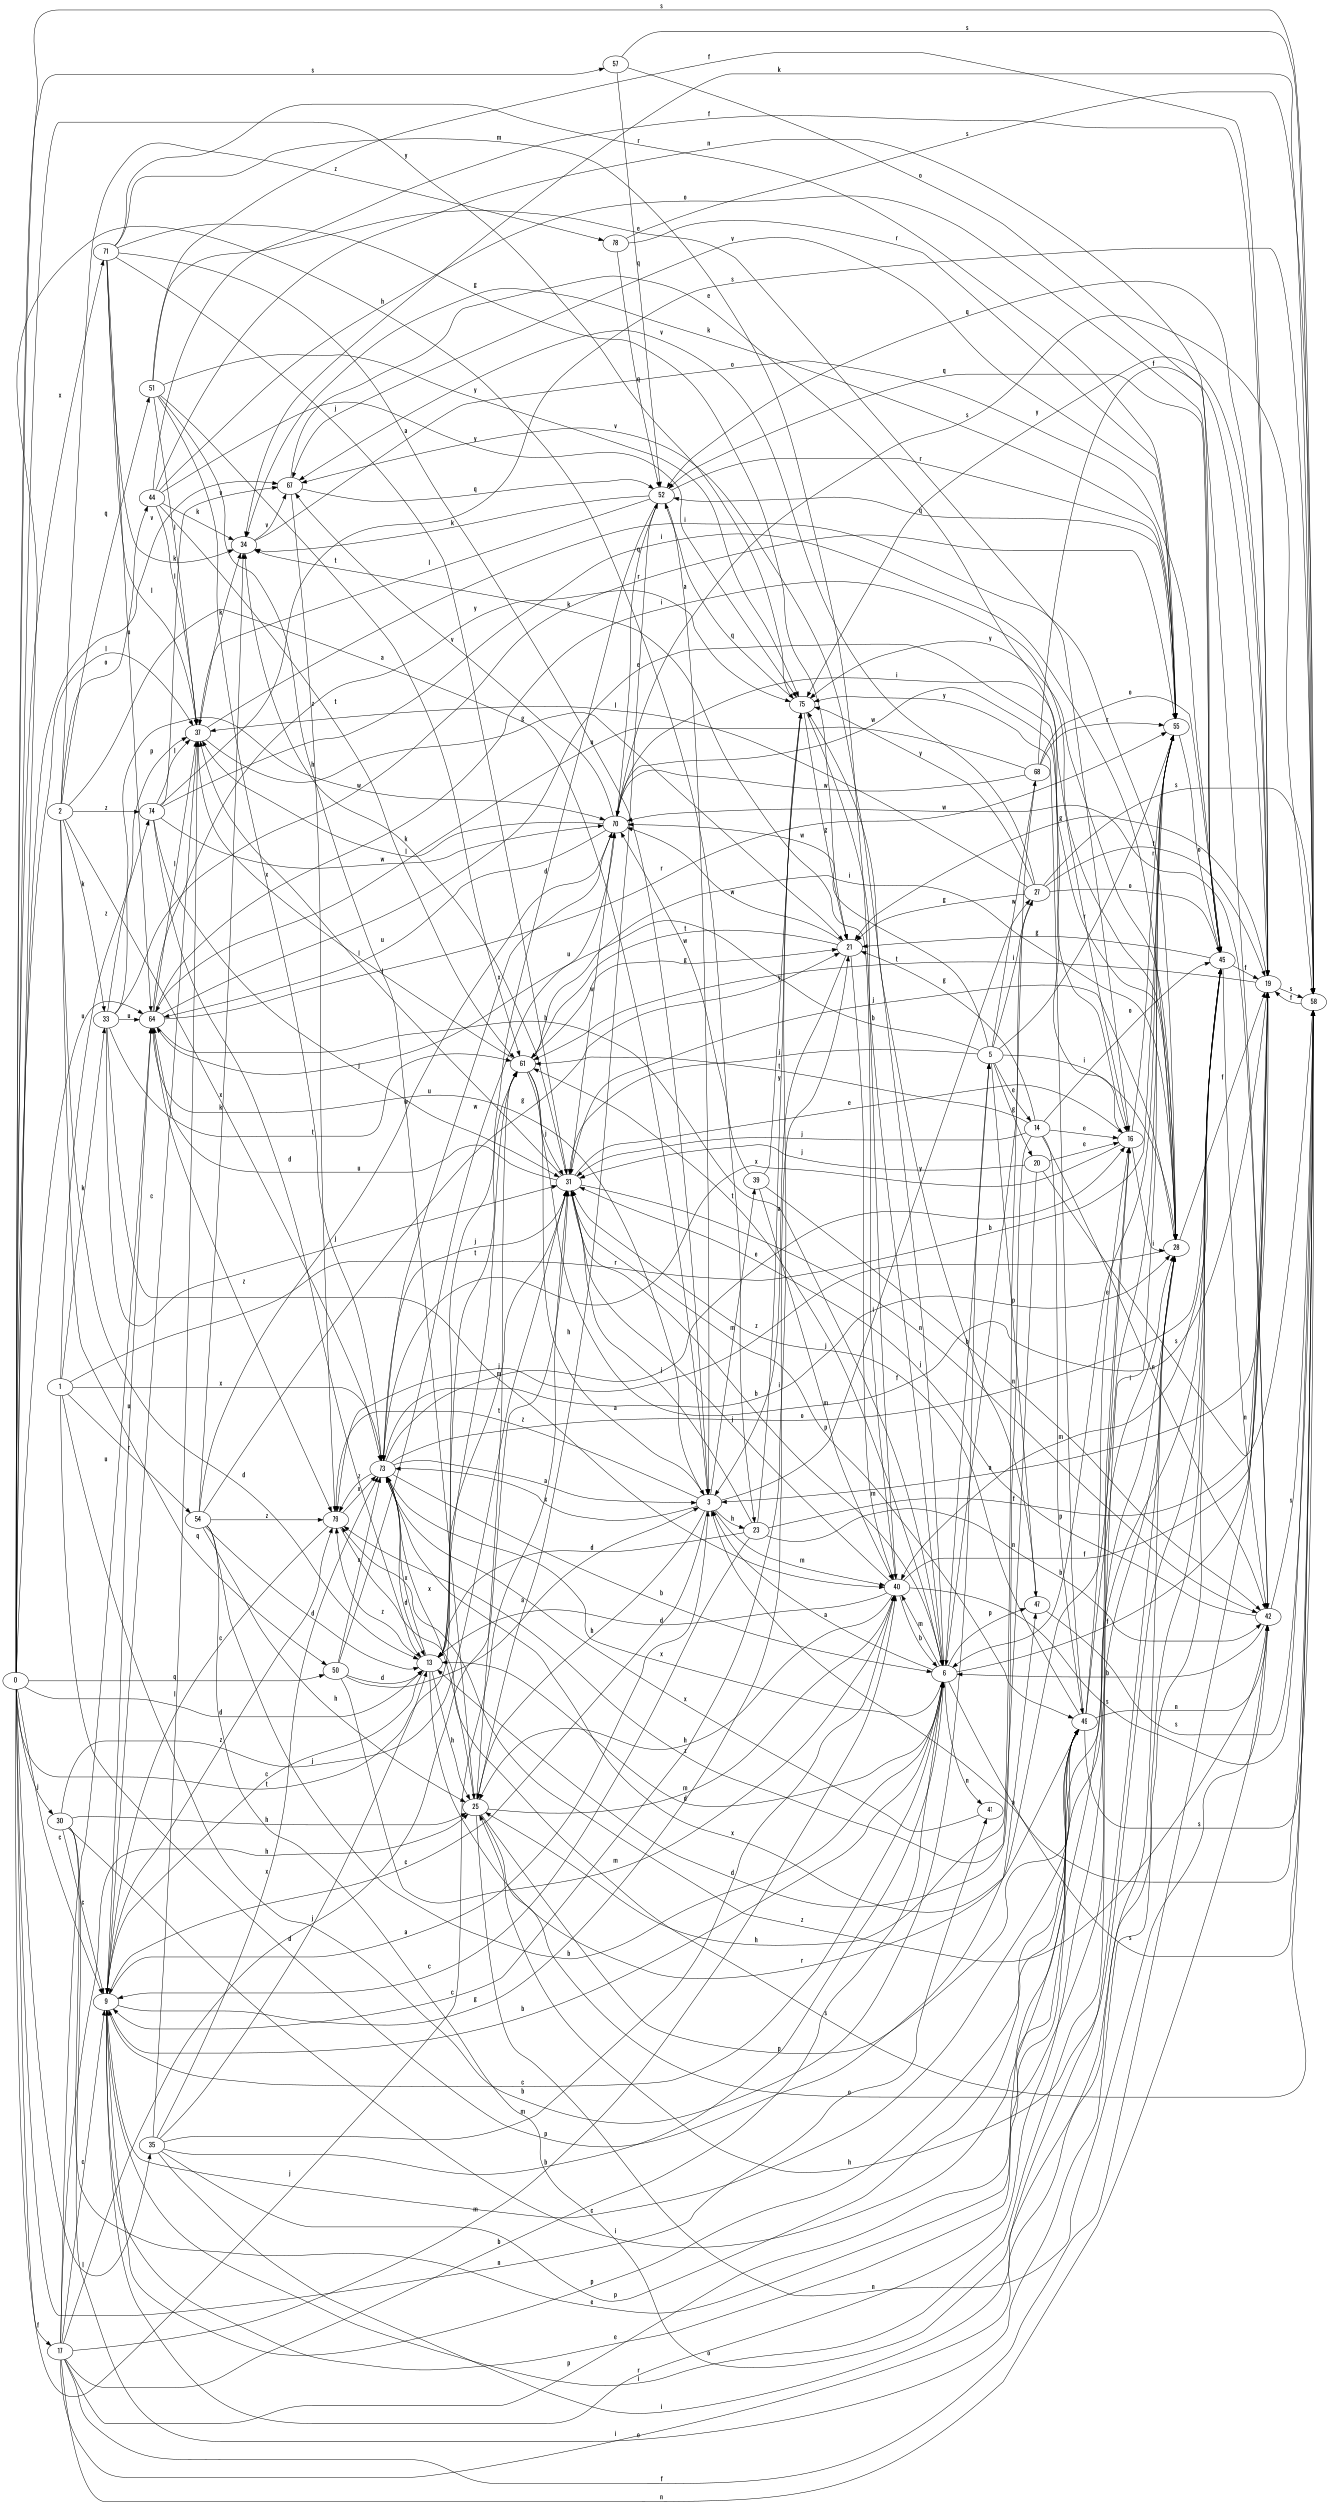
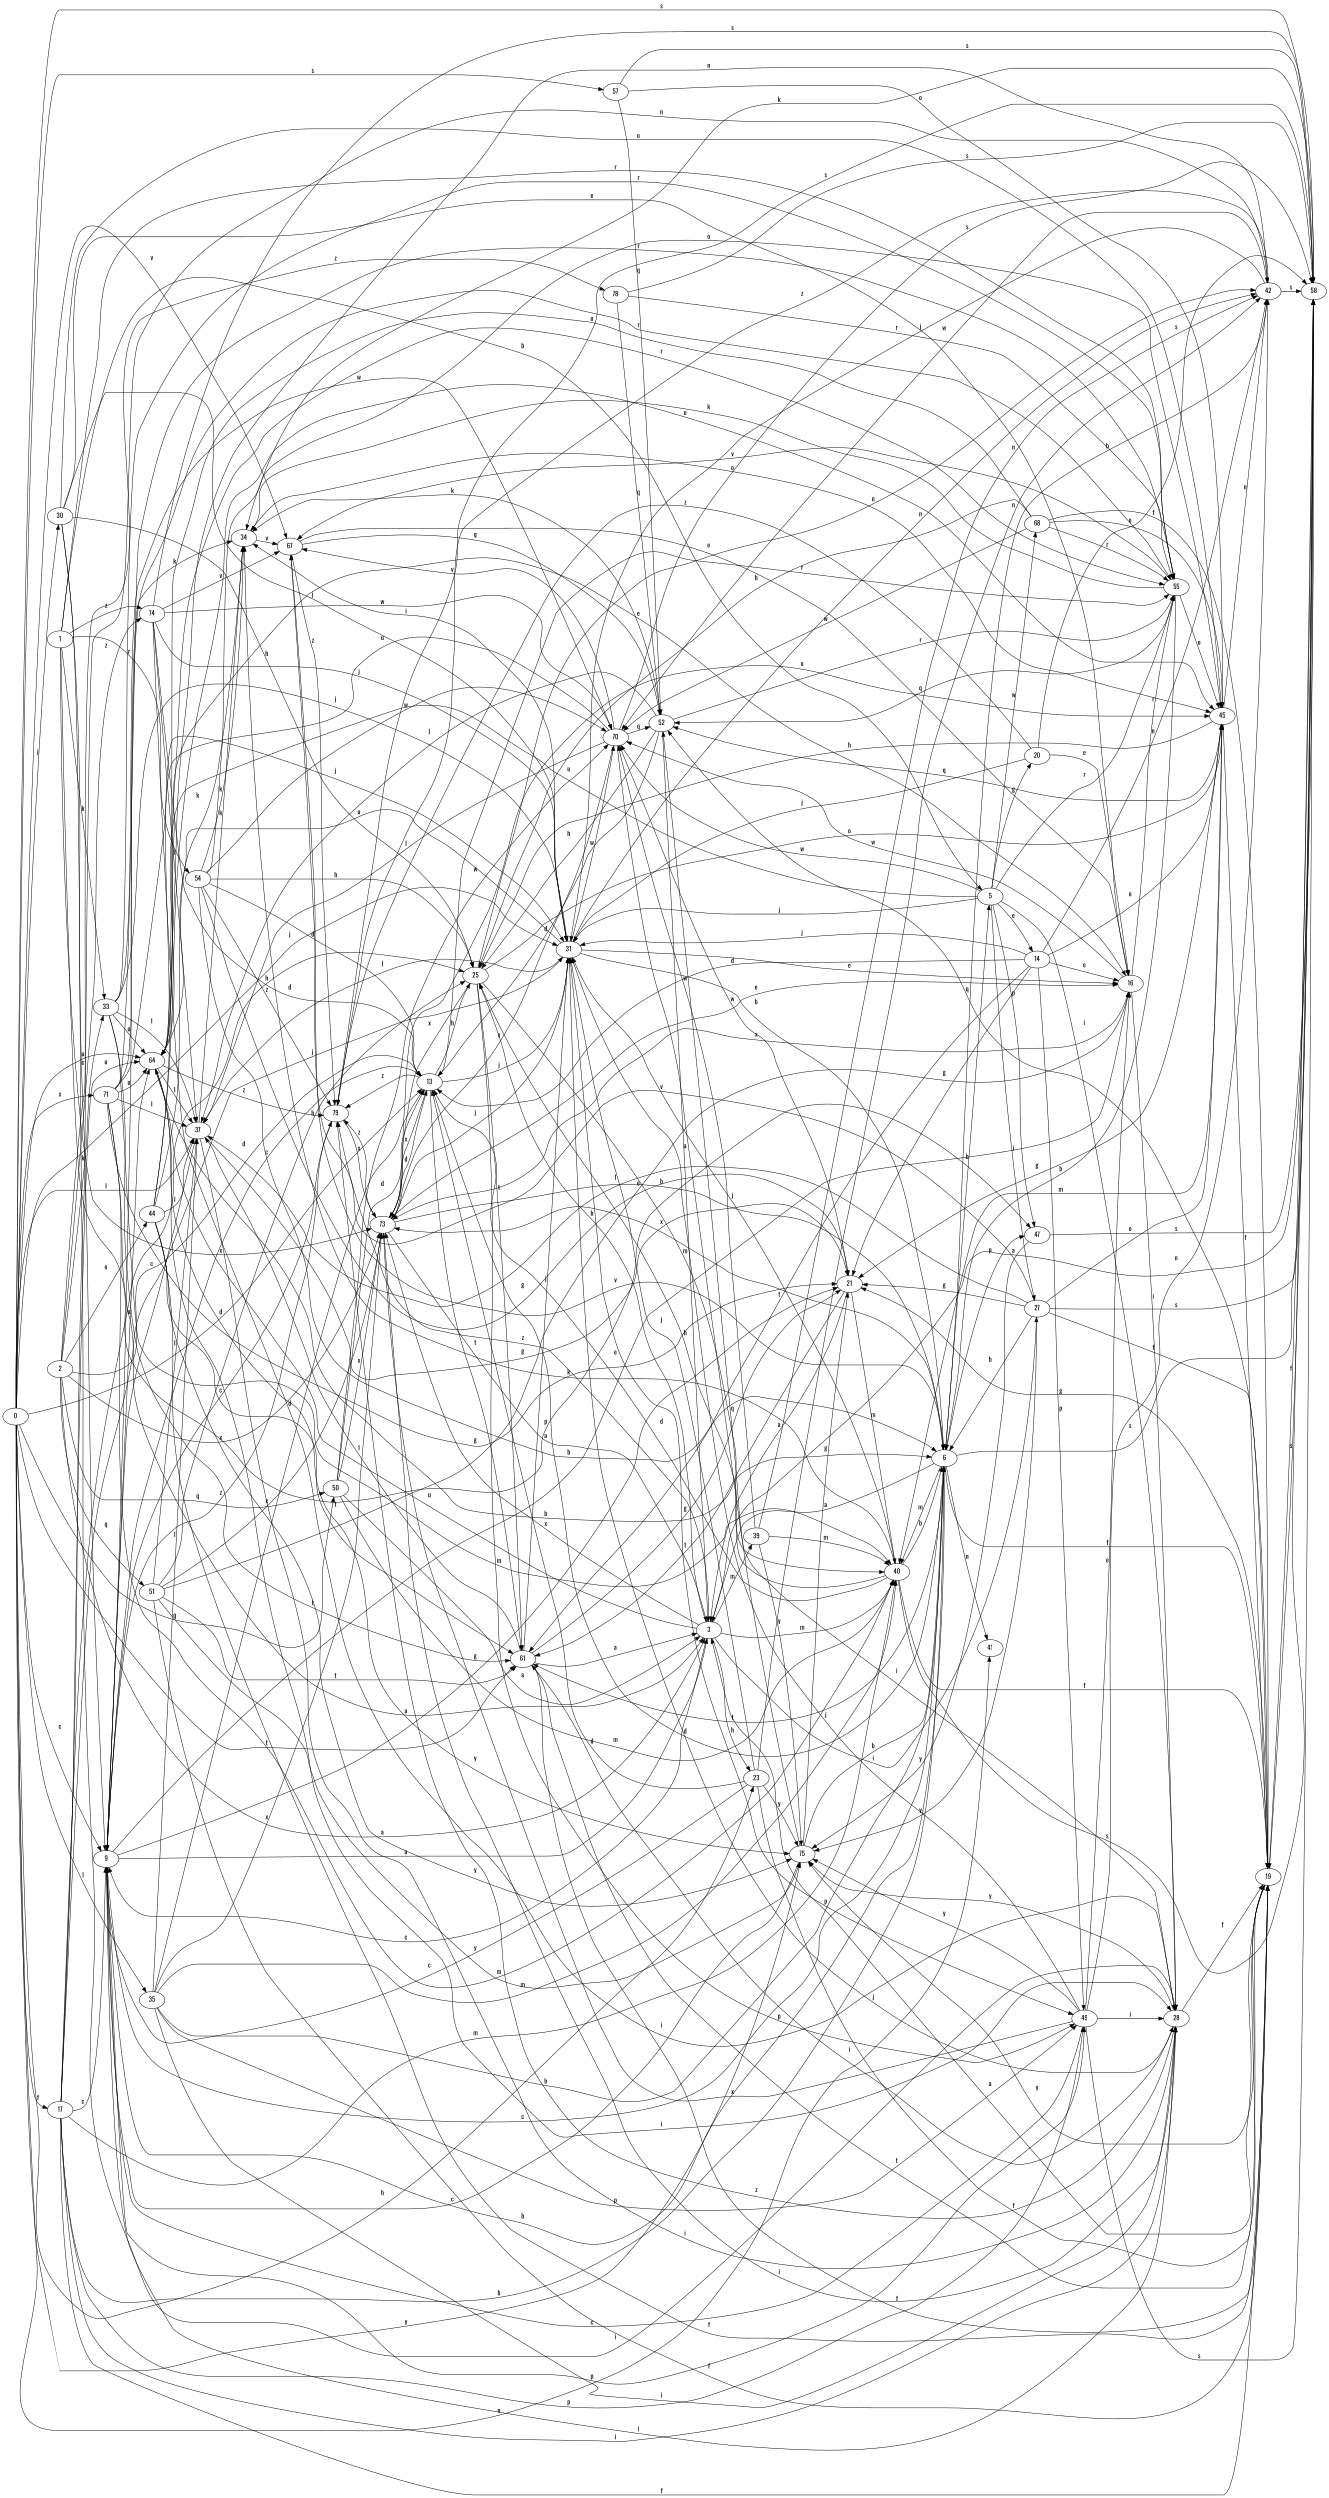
edge "33" -> "37": label "p" -> "l"
edge "31" -> "34": label "k" -> "i"
edge "41" -> "73": removed, label "x"
